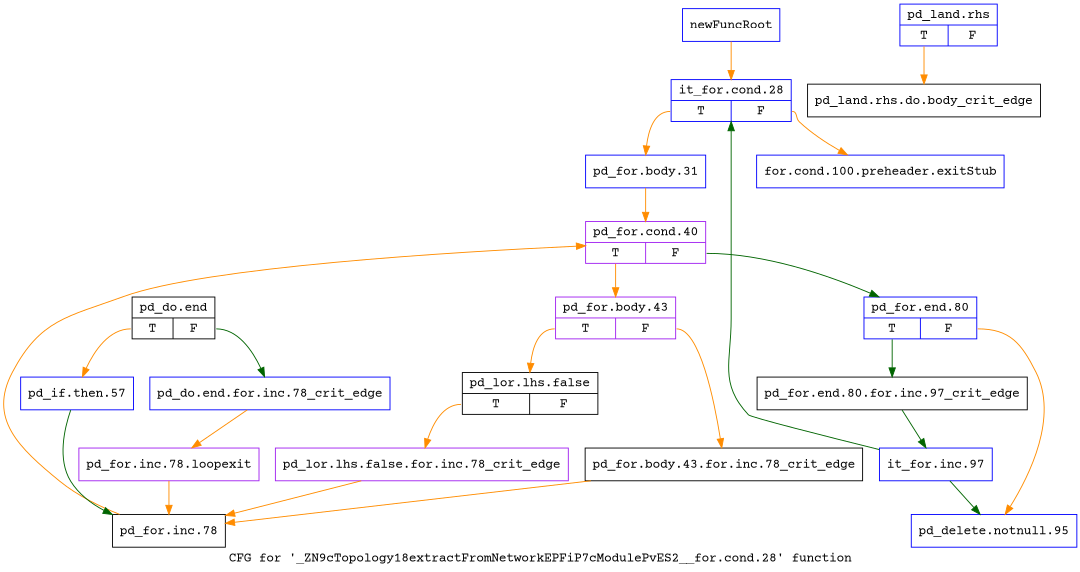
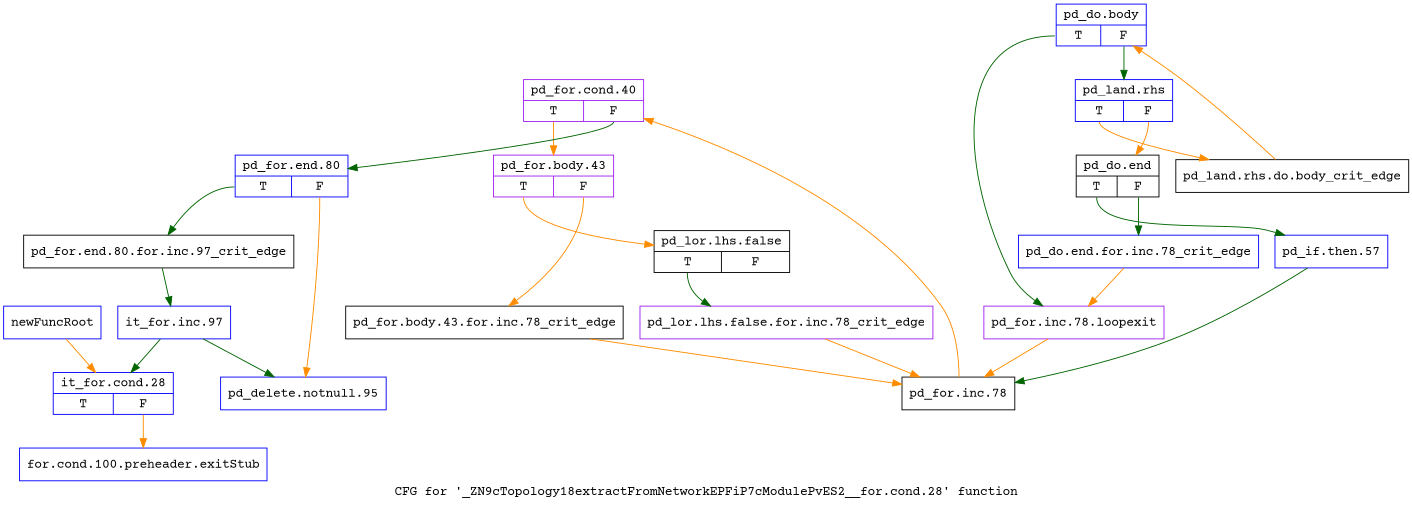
node "pd_do.body": added
edge "pd_land.rhs" -> "pd_do.end": added
node "pd_for.body.31": removed
edge "pd_do.end" -> "pd_if.then.57": color darkorange -> darkgreen
edge "pd_lor.lhs.false" -> "pd_lor.lhs.false.for.inc.78_crit_edge": color darkorange -> darkgreen
